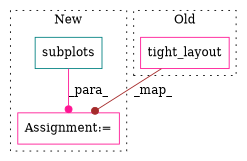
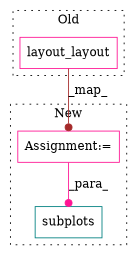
node "tight_layout": label "tight_layout" -> "layout_layout"
edge "subplots" -> "Assignment:=": reversed
